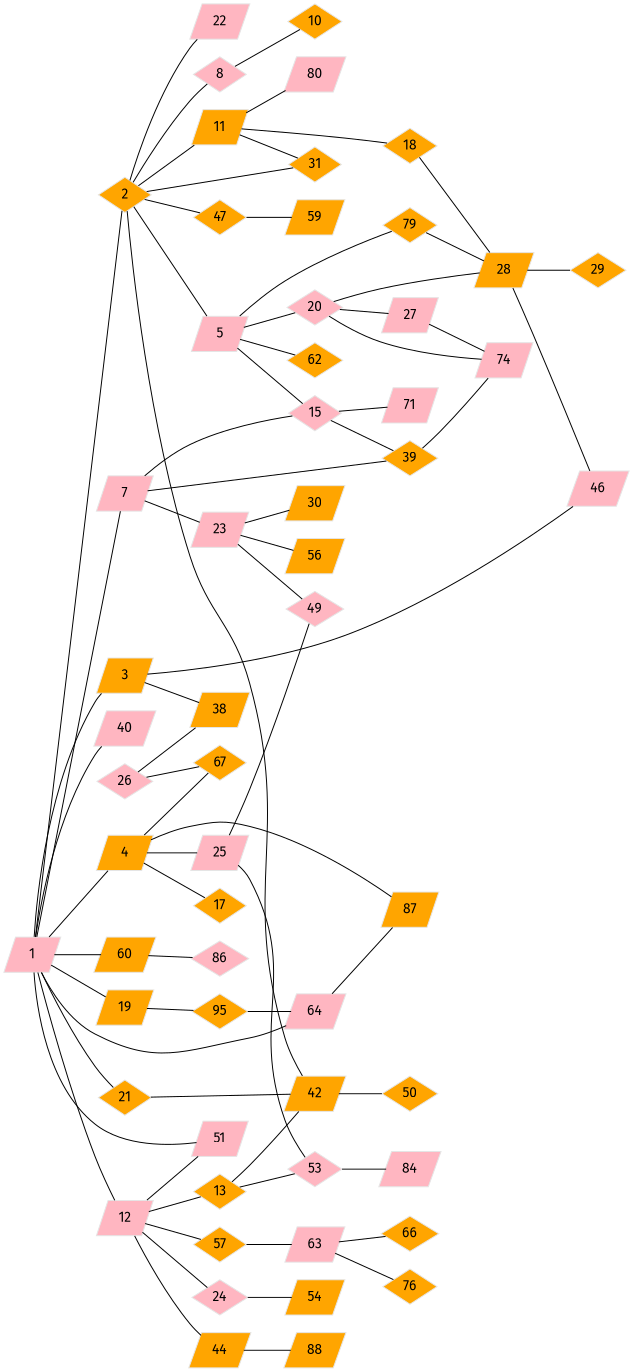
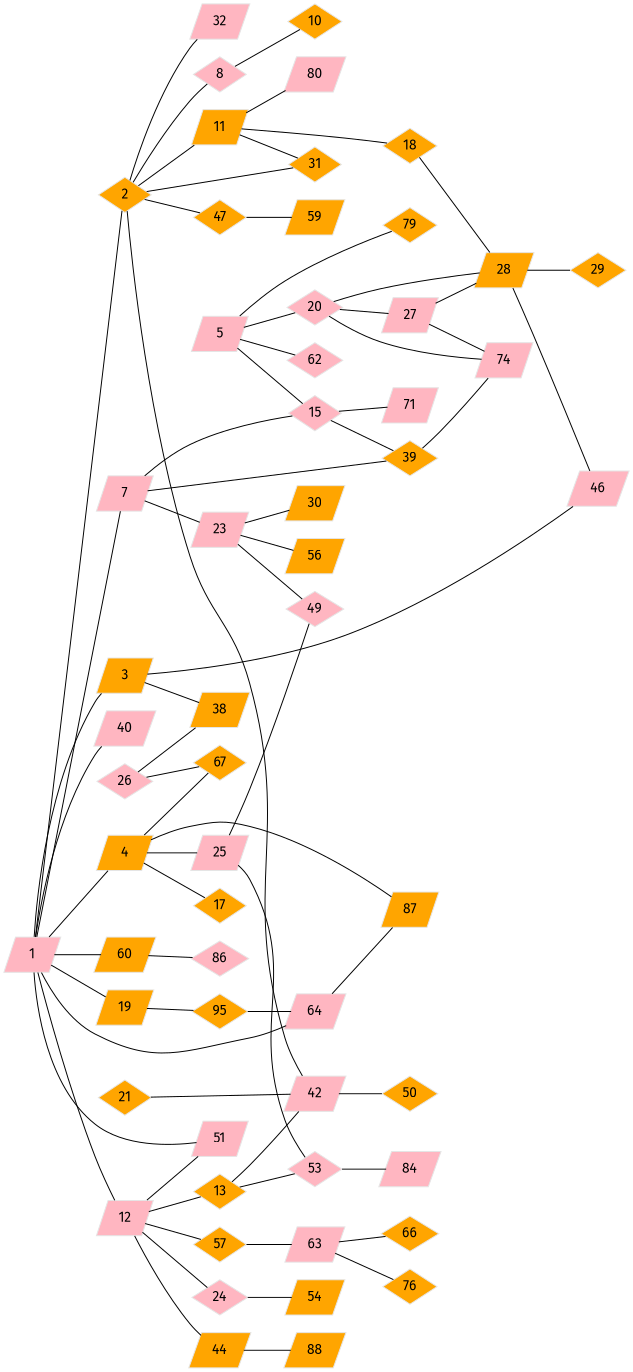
node "22": label "22" -> "32"
edge "79" -- "28": now "27" -- "28"
edge "2" -- "5": removed
node "62": fillcolor orange -> lightpink
edge "1" -- "21": removed
node "42": fillcolor orange -> lightpink
